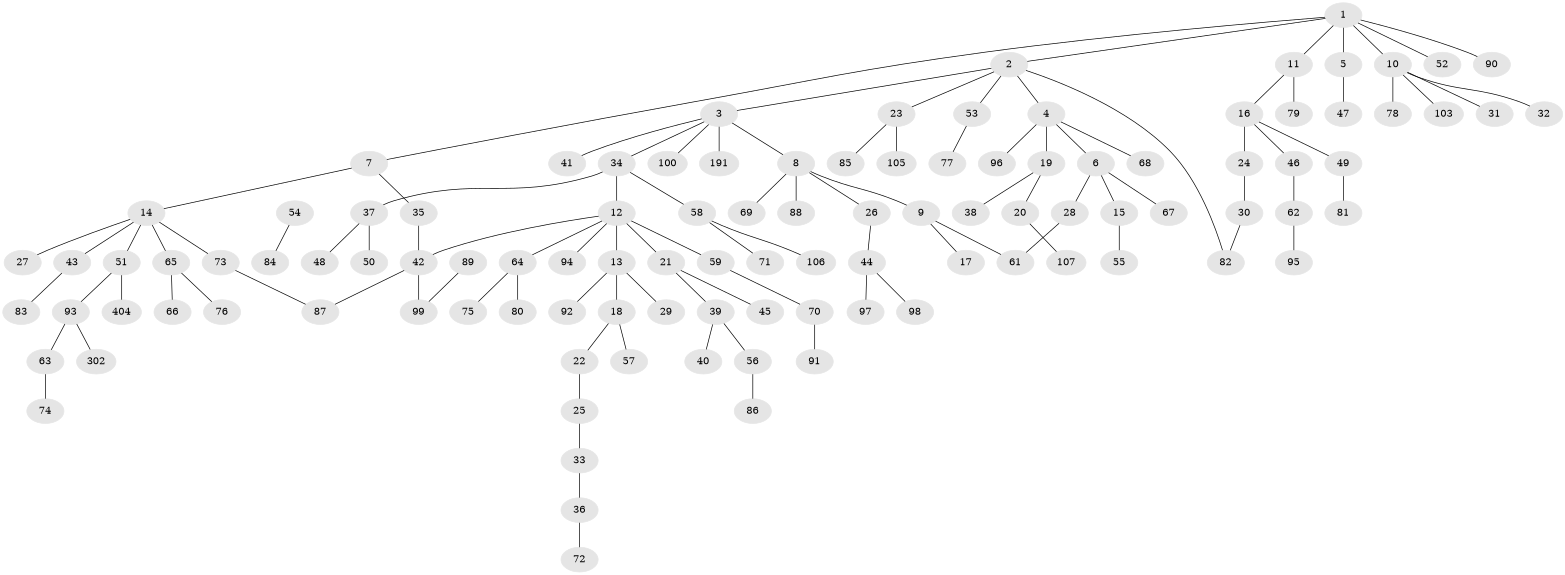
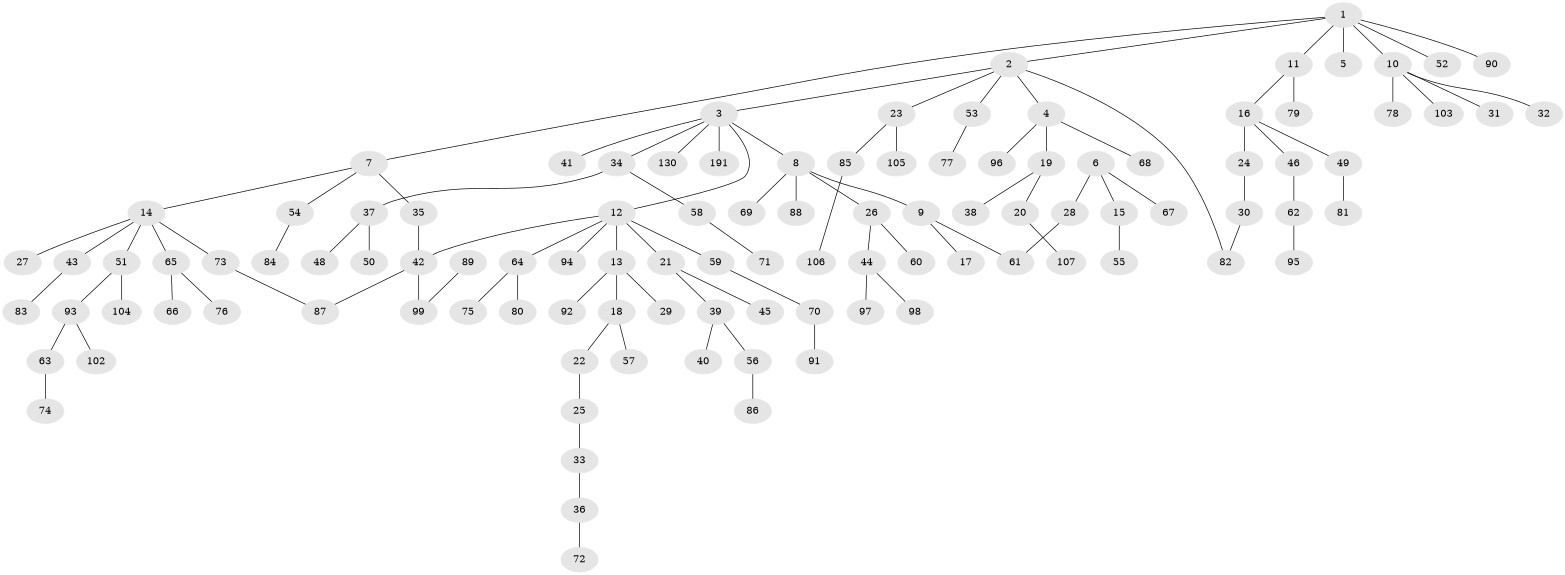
node "47": removed
edge "4" -- "6": removed
node "100": label "100" -> "130"
edge "7" -- "54": added
edge "34" -- "12": now "3" -- "12"
edge "58" -- "106": now "85" -- "106"
node "60": added
node "404": label "404" -> "104"
node "302": label "302" -> "102"
